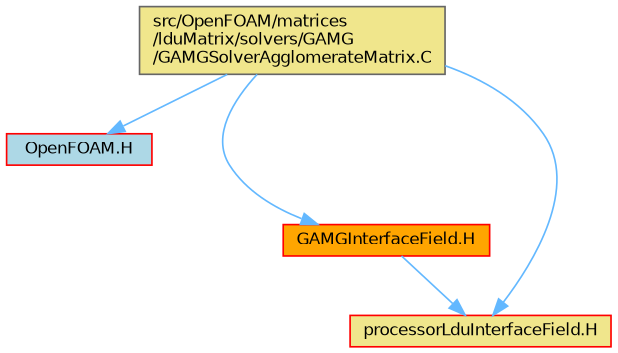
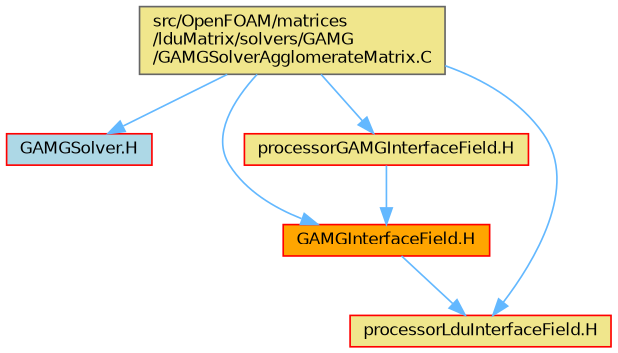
node "OpenFOAM.H": label "OpenFOAM.H" -> "GAMGSolver.H"
node "processorGAMGInterfaceField.H": added
